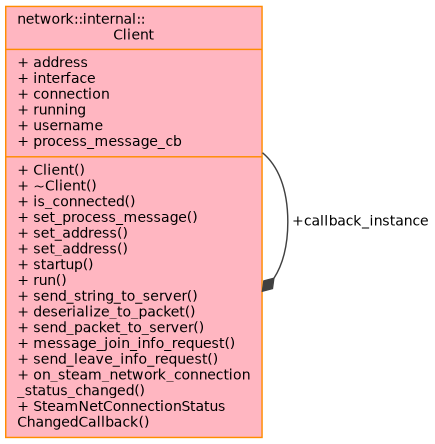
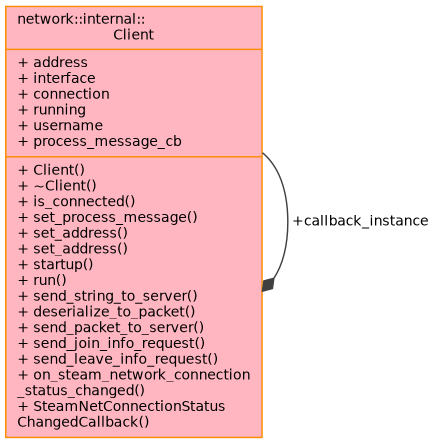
node "network::internal::": text "+ message_join_info_request()" -> "+ send_join_info_request()"
